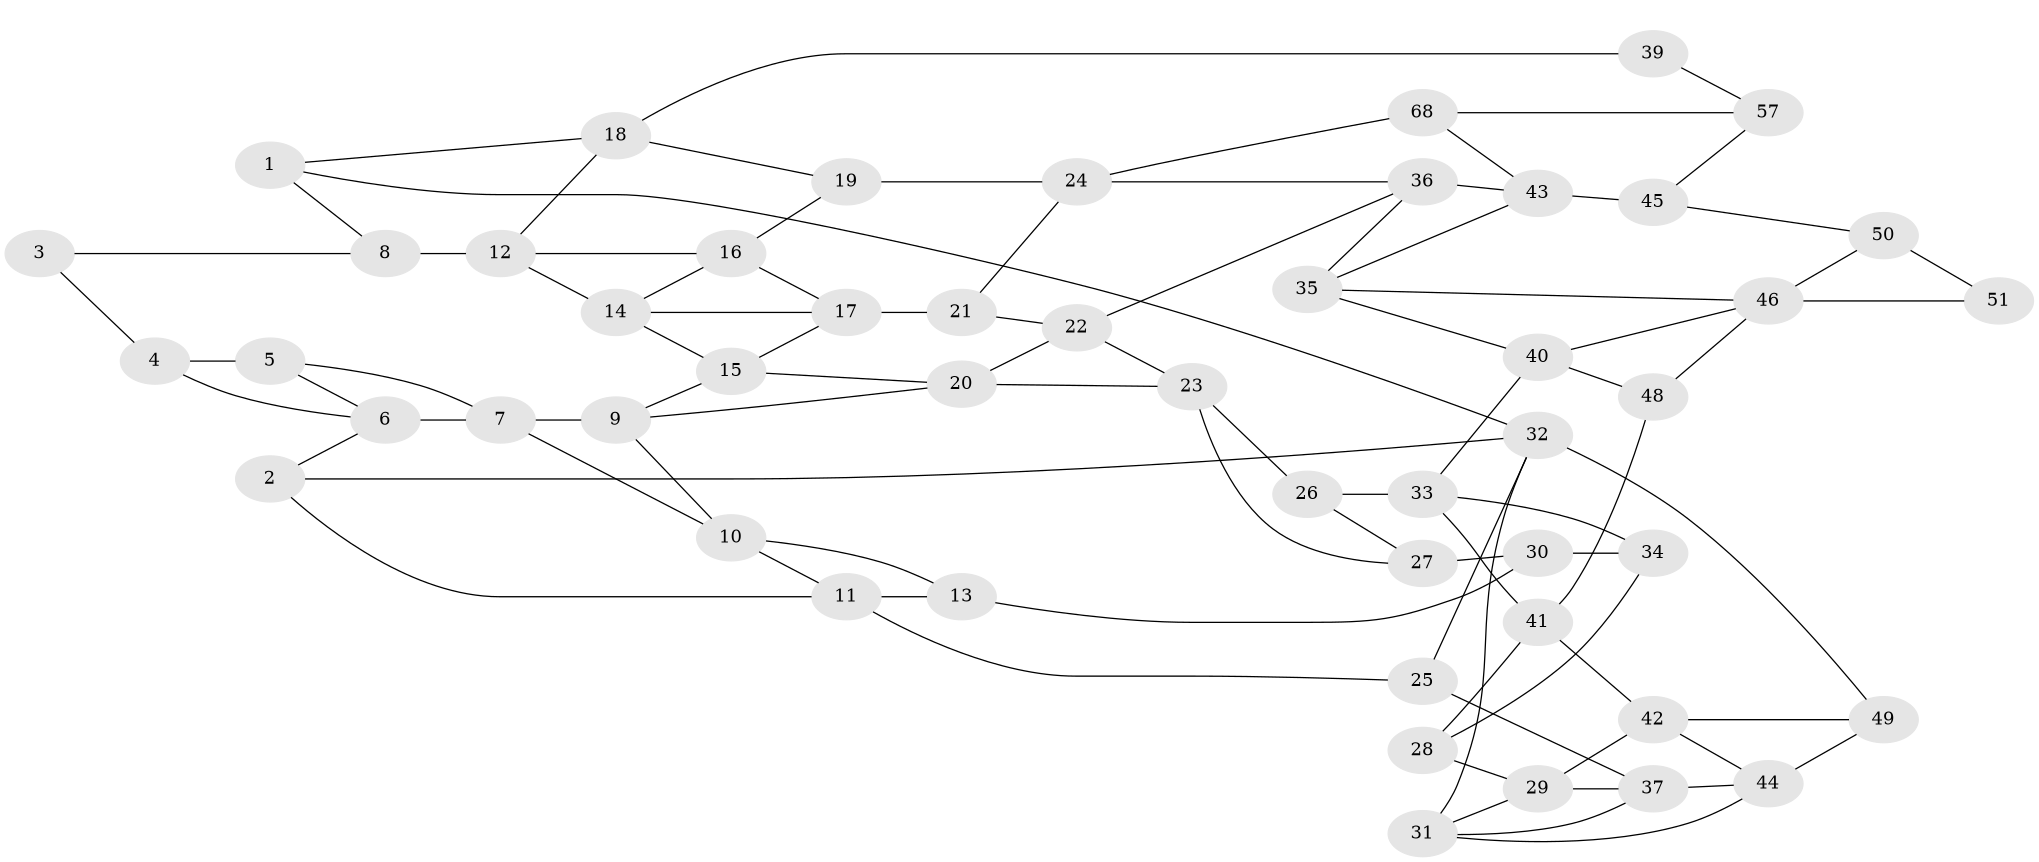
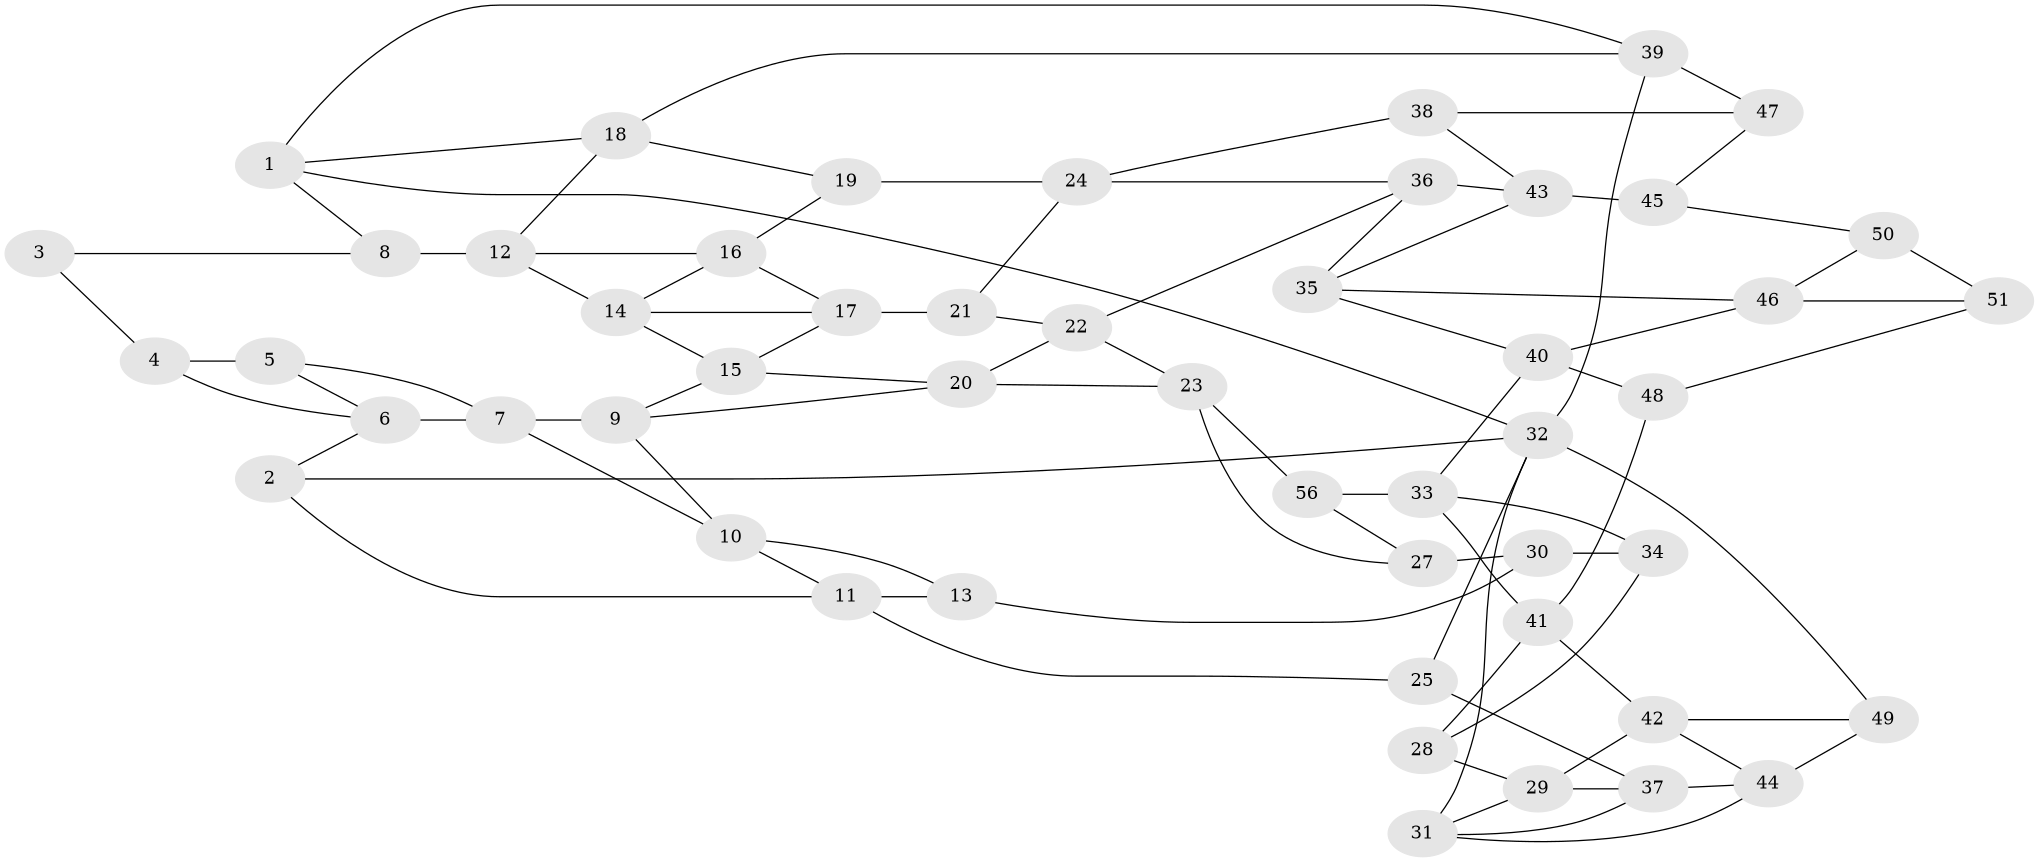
edge "39" -- "1": added
node "68": label "68" -> "38"
node "57": label "57" -> "47"
edge "39" -- "32": added
edge "46" -- "48": now "51" -- "48"
node "26": label "26" -> "56"
